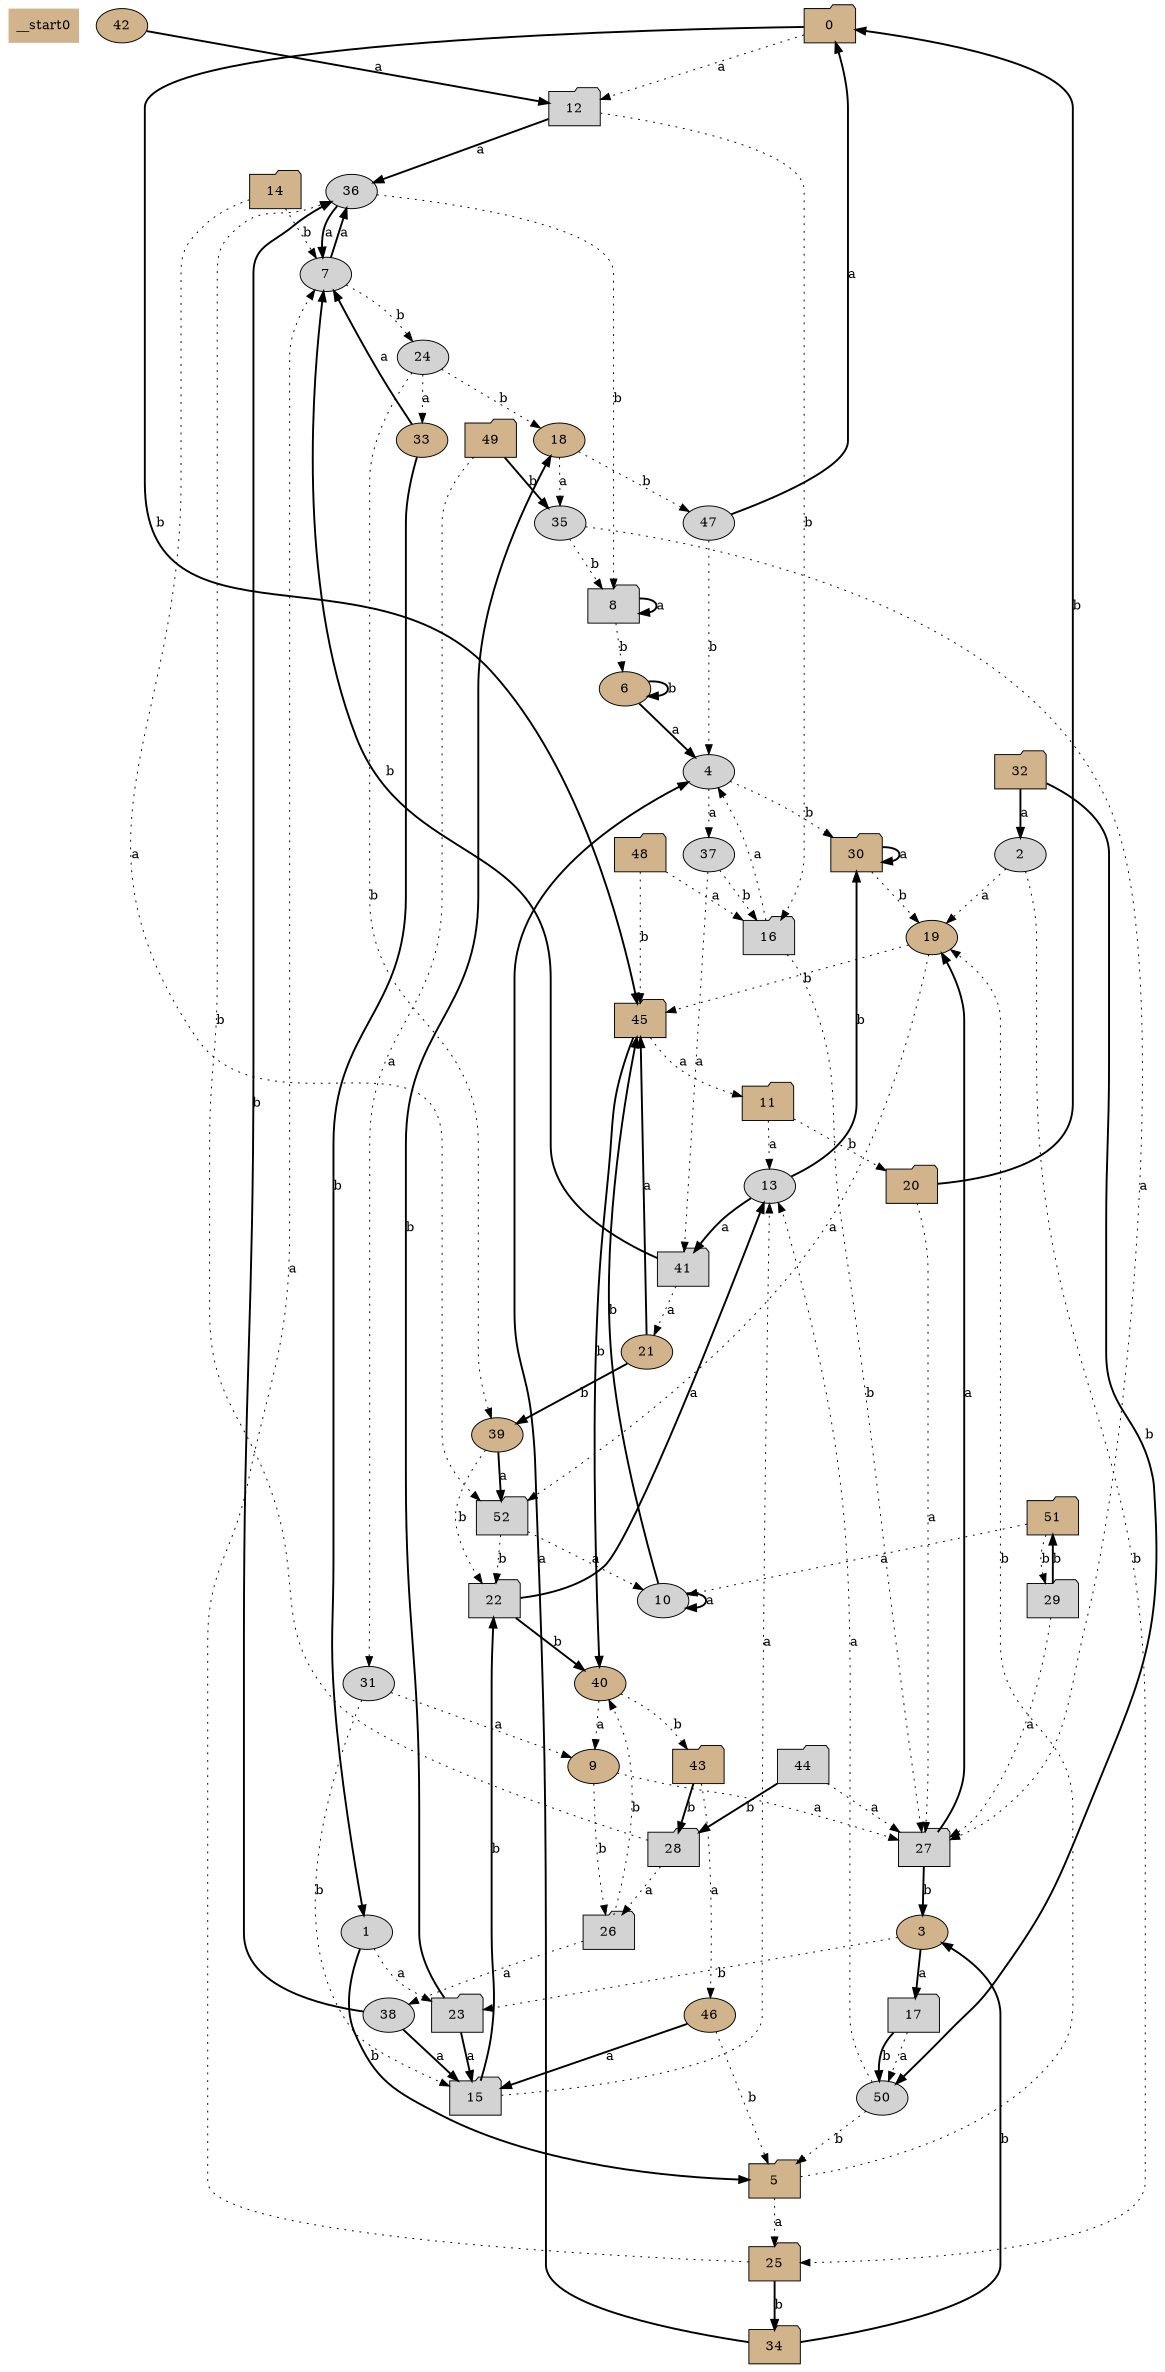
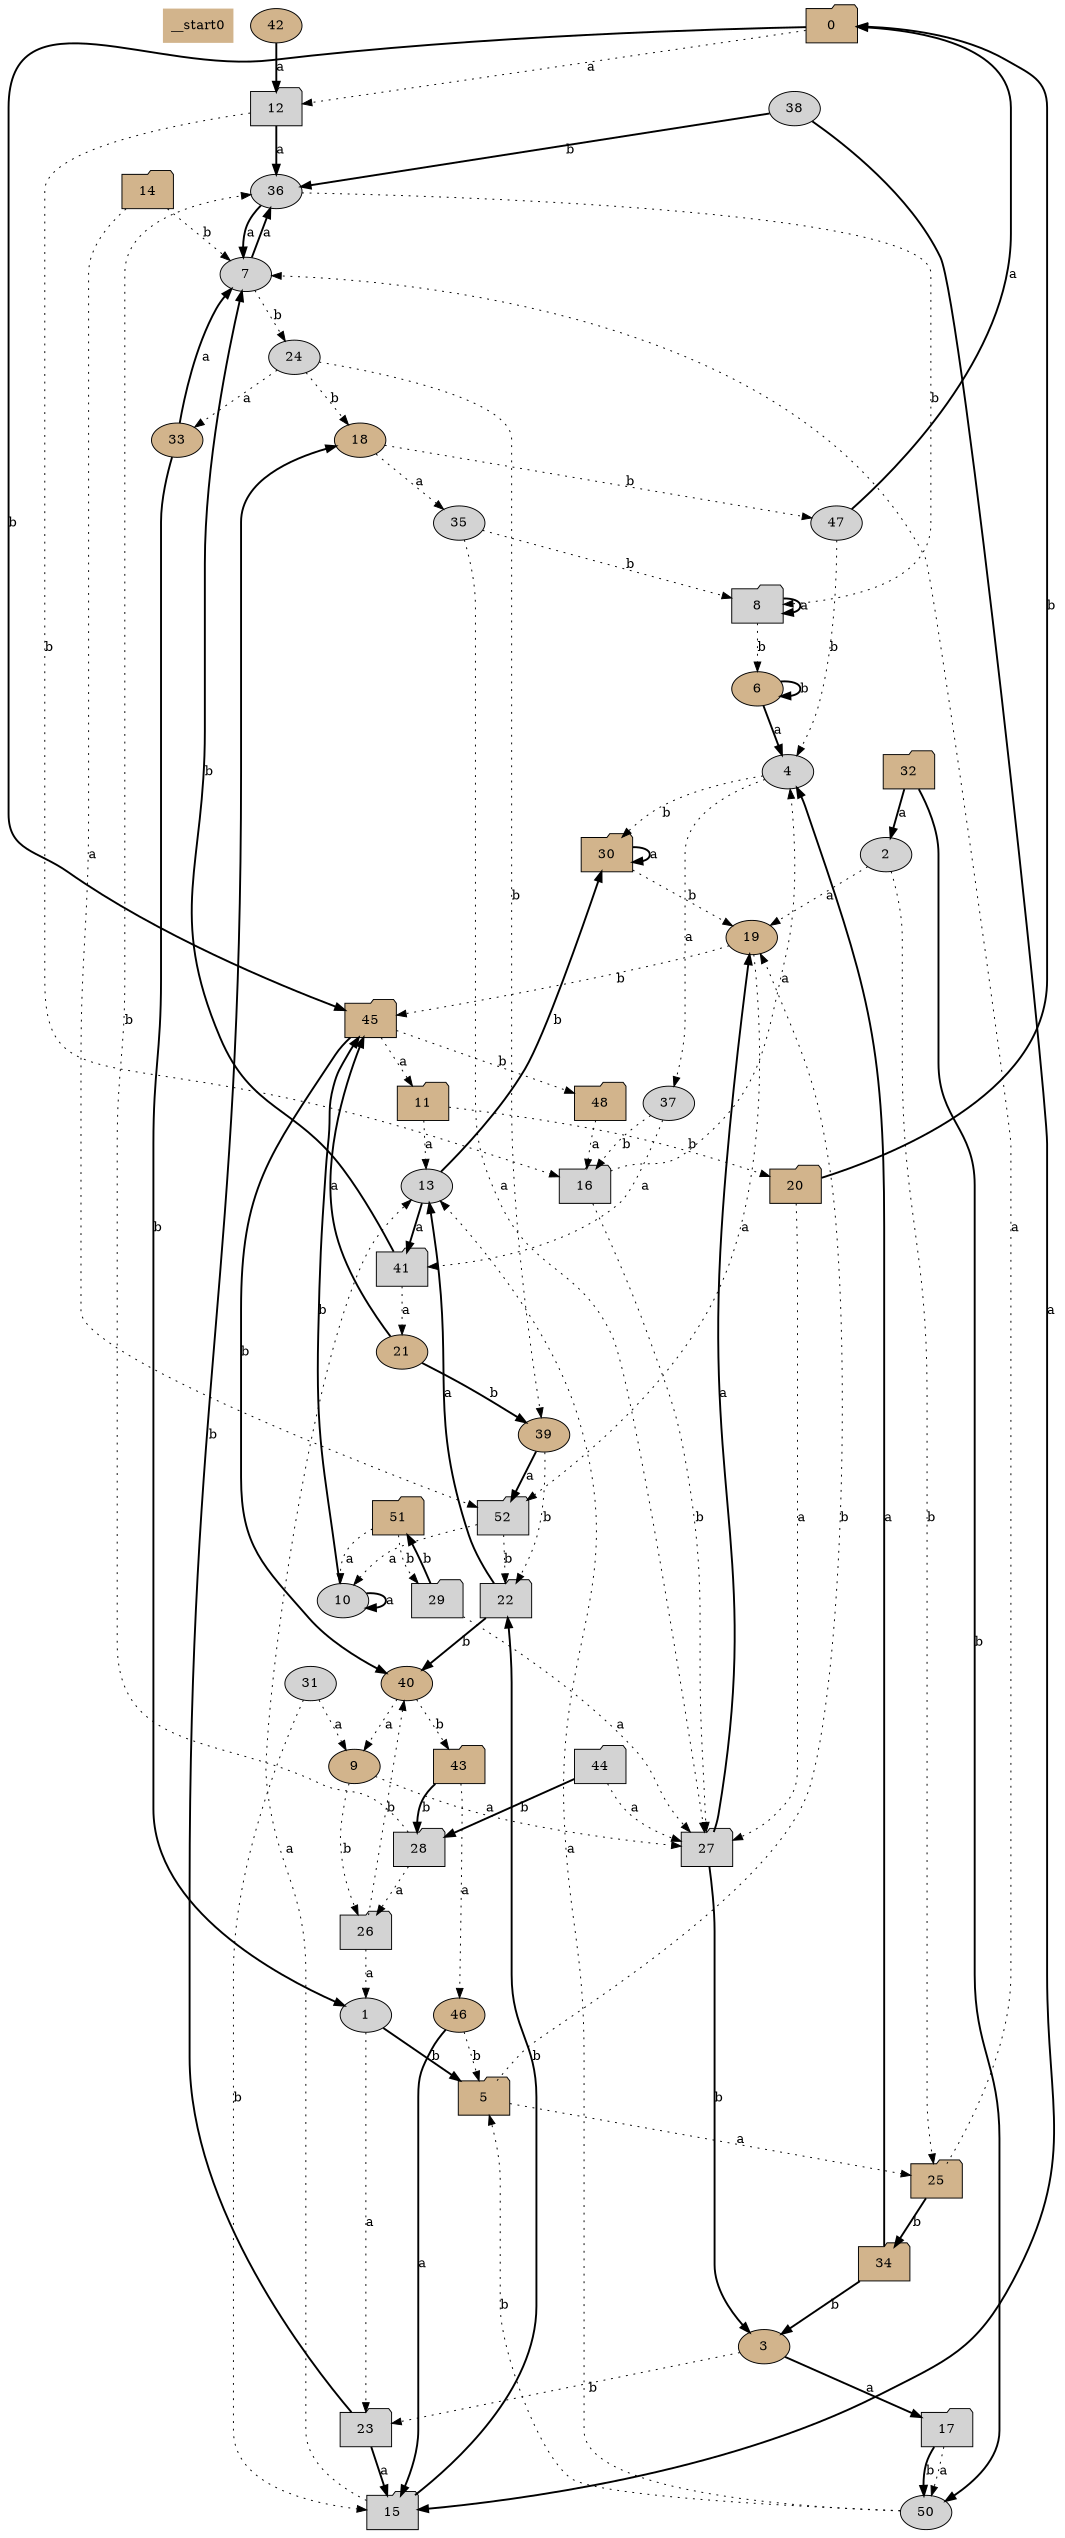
node "49": removed
edge "48" -> "45": reversed
edge "26" -> "38": now "26" -> "1"
